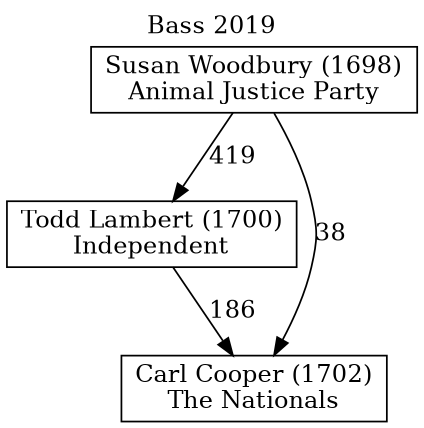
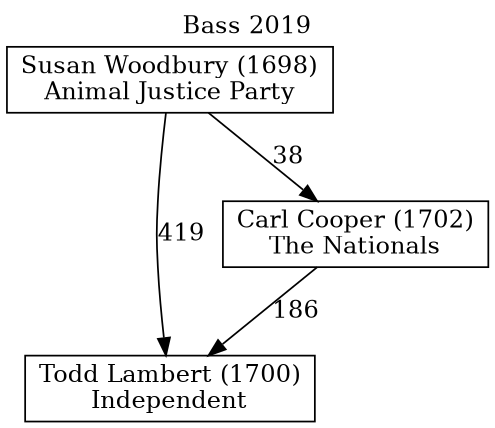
edge "Todd Lambert (1700) Independent" -> "Carl Cooper (1702) The Nationals": reversed
